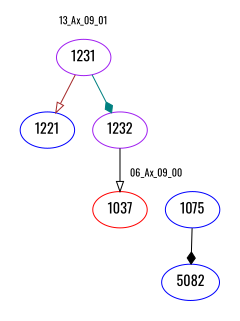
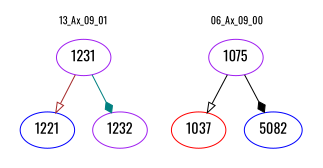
edge "1232" -> "1037": now "1075" -> "1037"
node "1075": color blue -> purple
